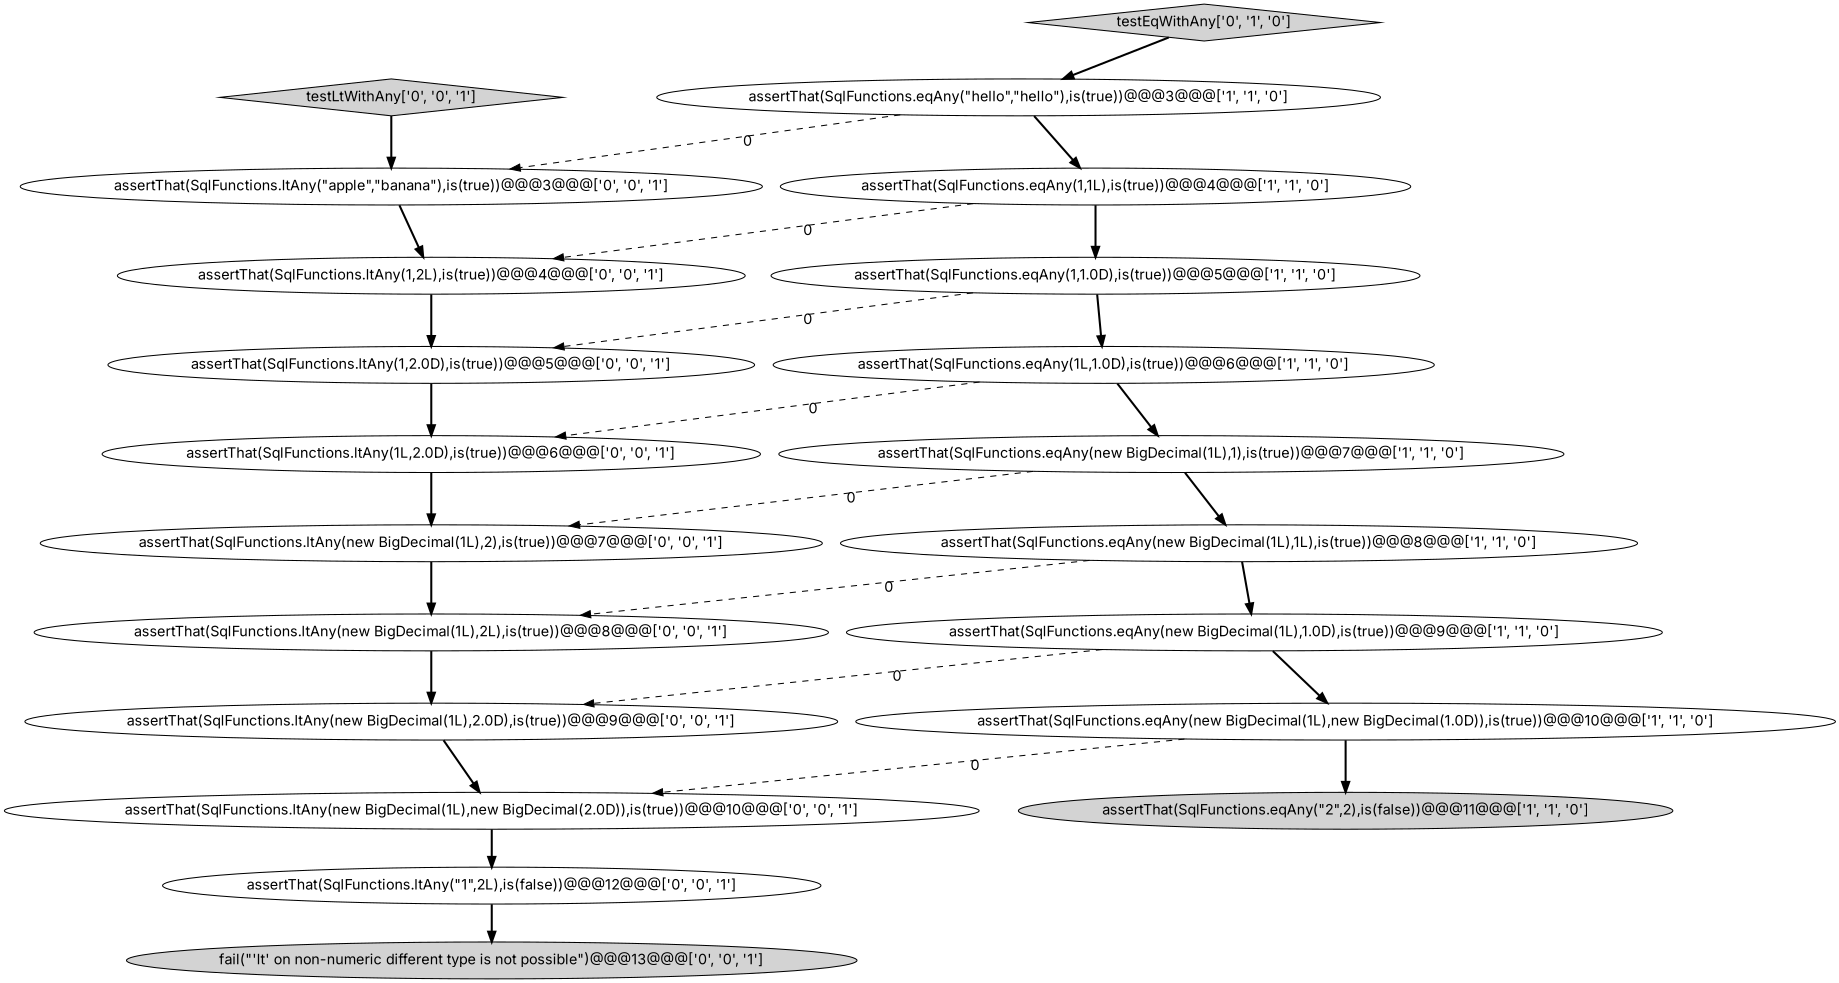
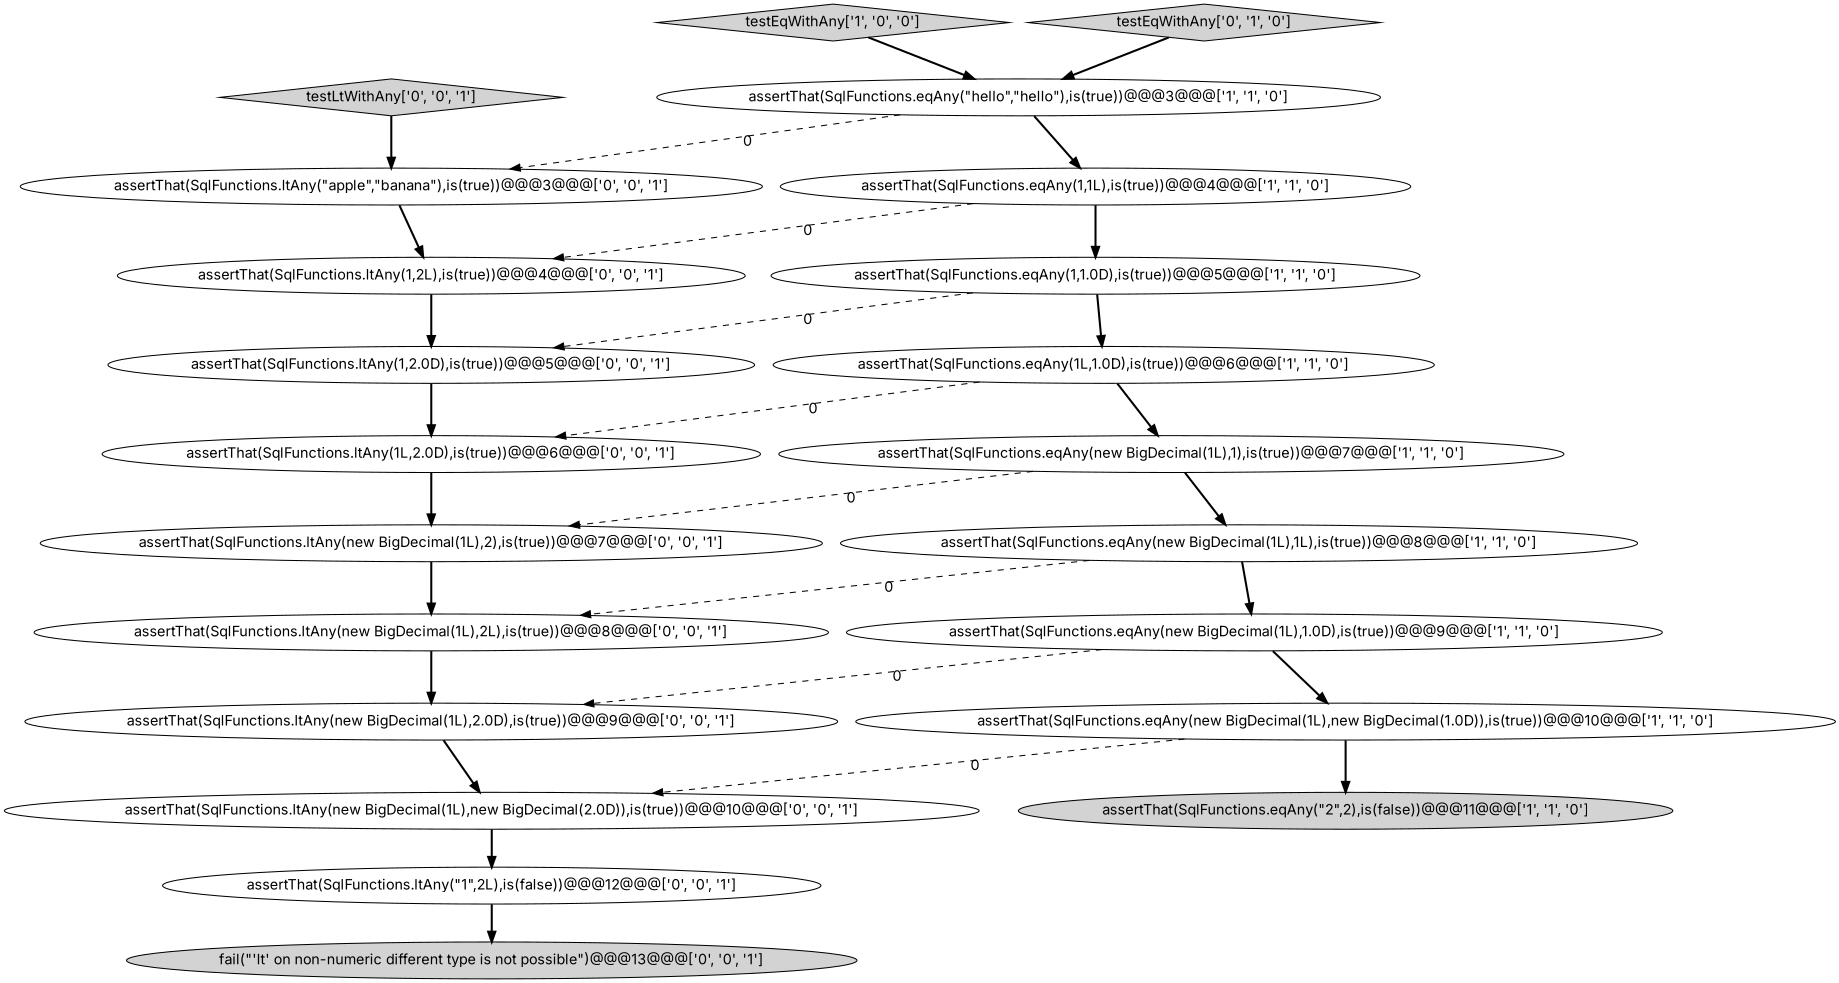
node "testEqWithAny['1', '0', '0']": added
